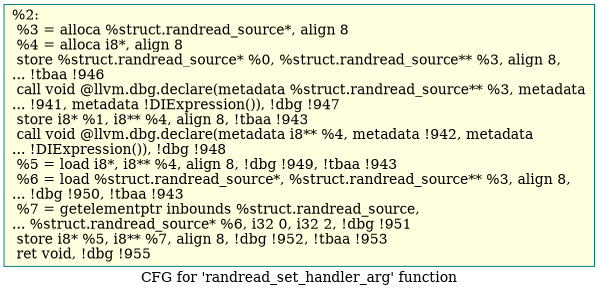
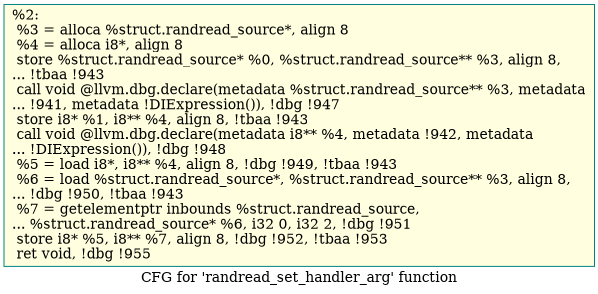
node "%2:": text "... !tbaa !946" -> "... !tbaa !943"
